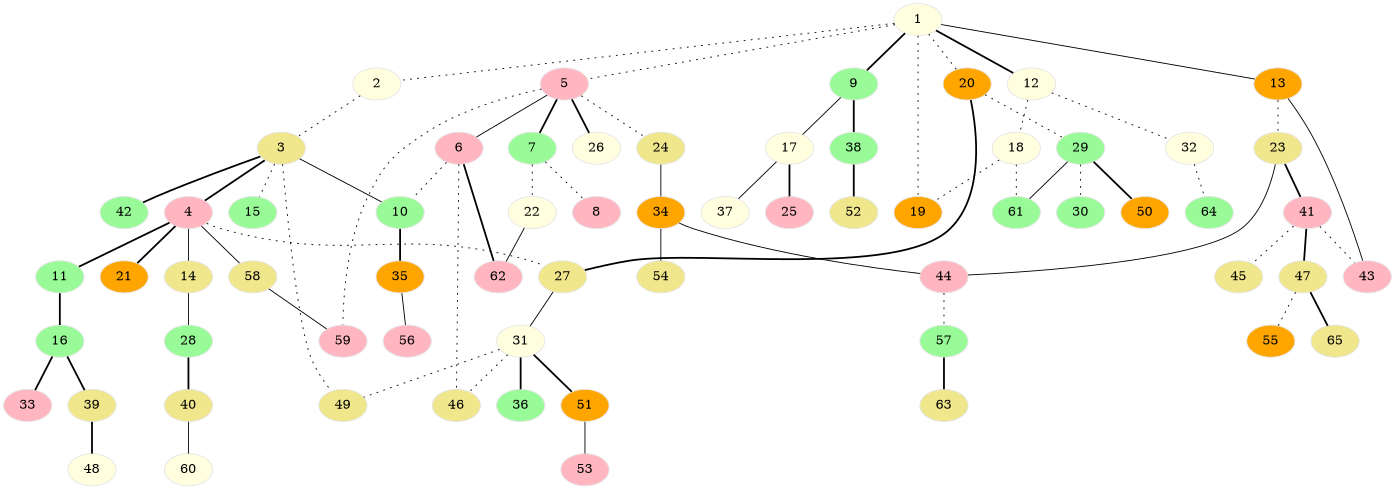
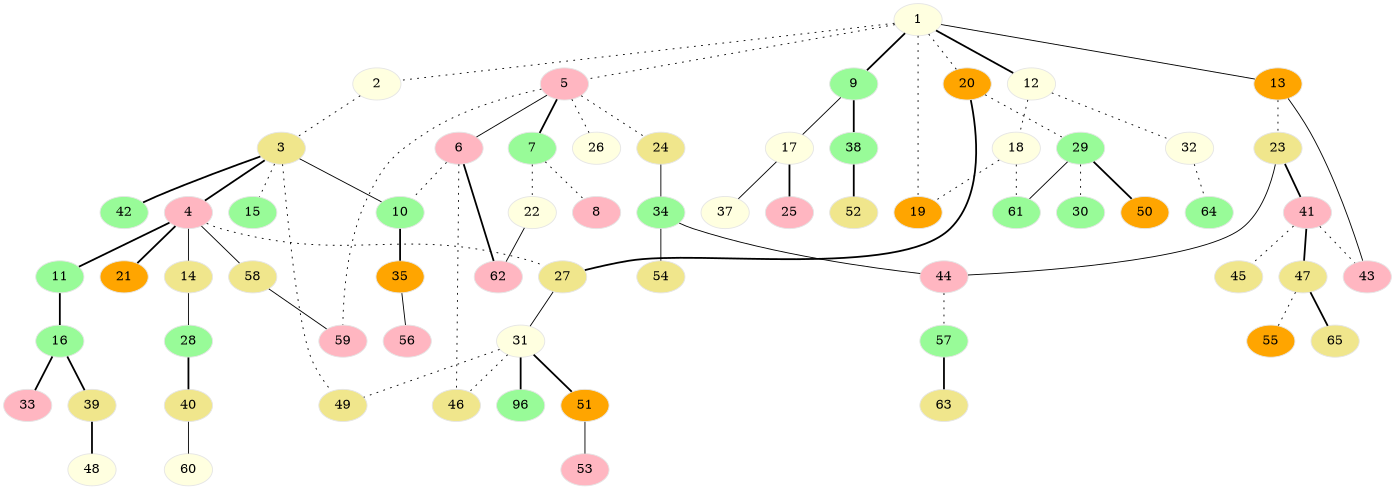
edge "5" -- "26": style bold -> dotted
node "34": fillcolor orange -> palegreen
node "36": label "36" -> "96"
